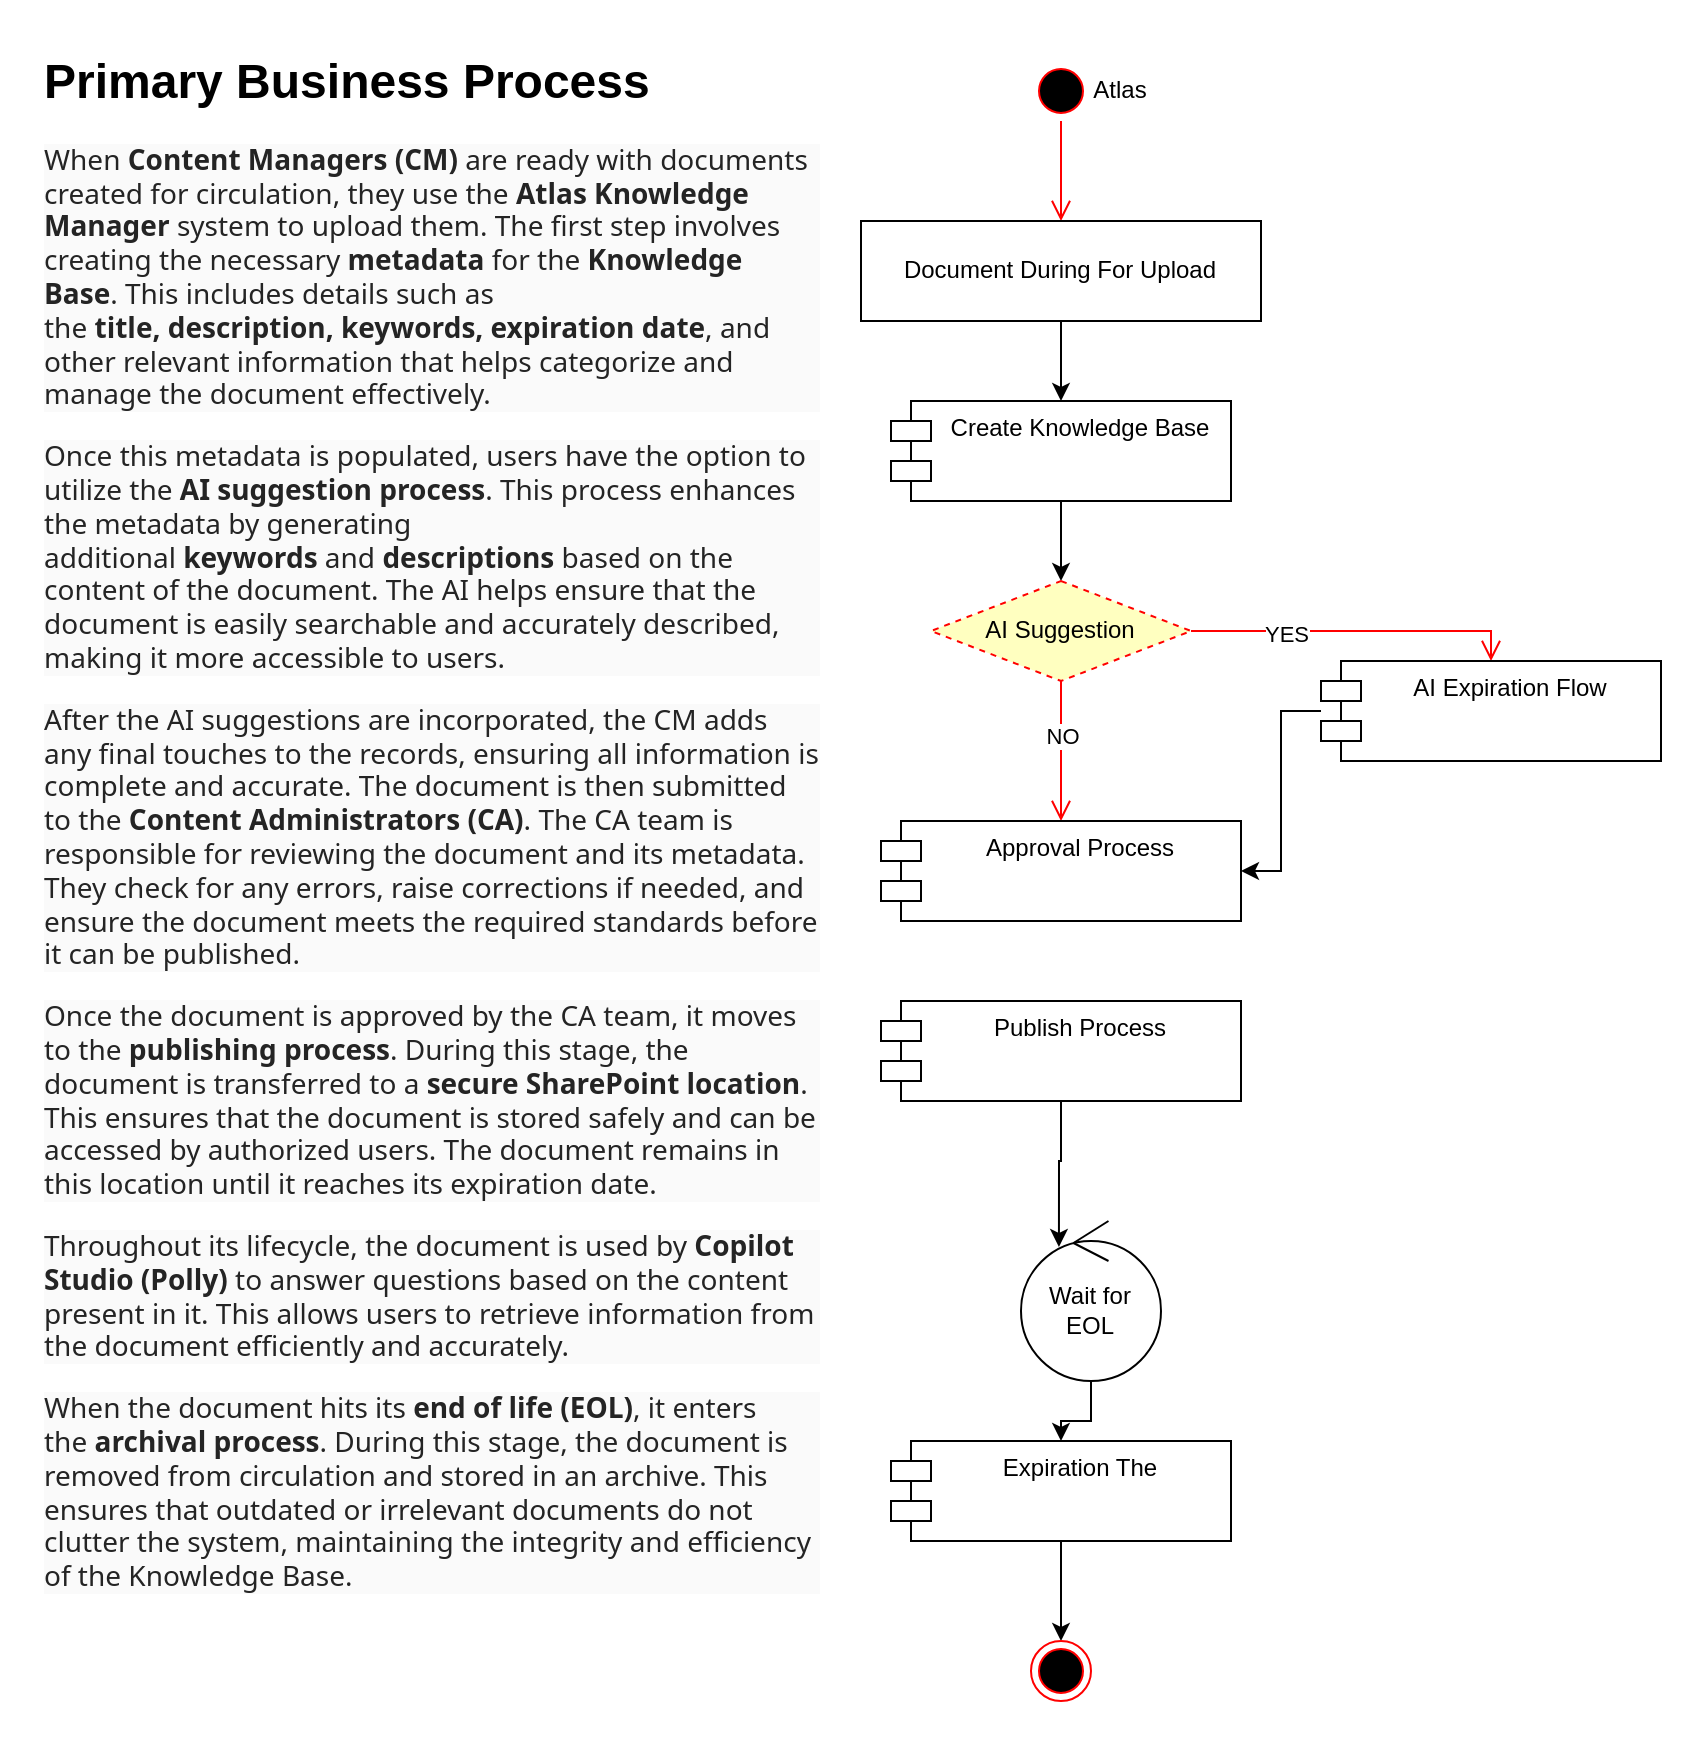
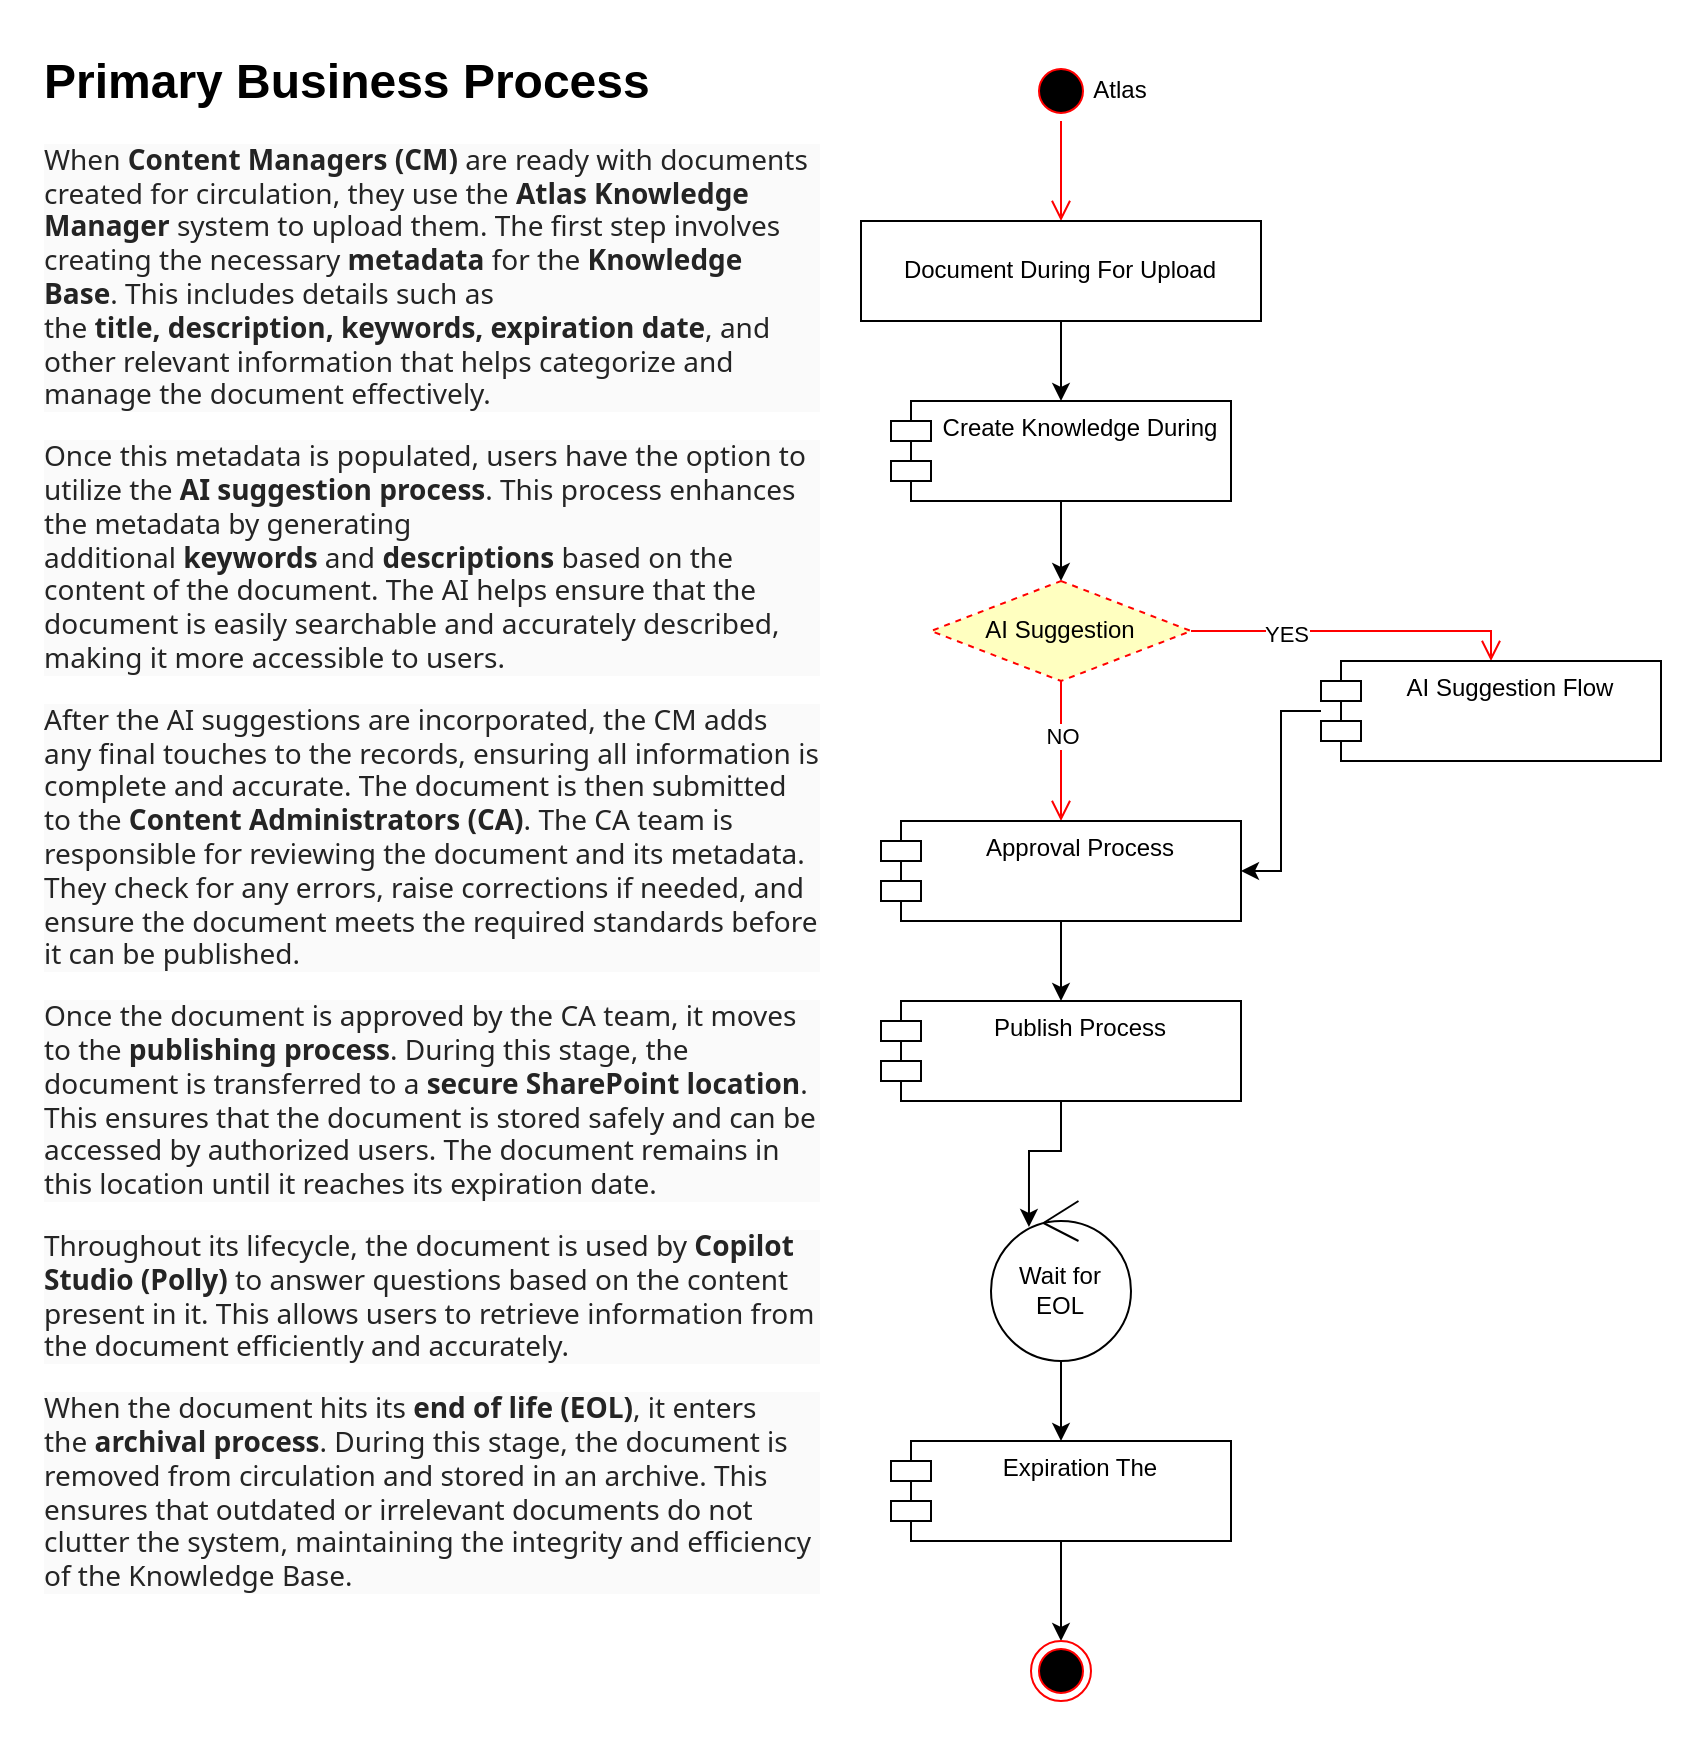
node "Create Knowledge Base": label "Create Knowledge Base" -> "Create Knowledge During"
node "AI Expiration Flow": label "AI Expiration Flow" -> "AI Suggestion Flow"
edge "Approval Process" -> "Publish Process": added
node "Wait for EOL": moved (1091, 1301) -> (1061, 1281)
